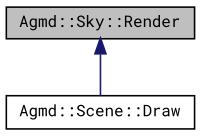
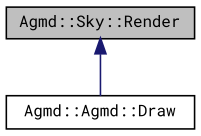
node "Agmd::Scene::Draw": label "Agmd::Scene::Draw" -> "Agmd::Agmd::Draw"
